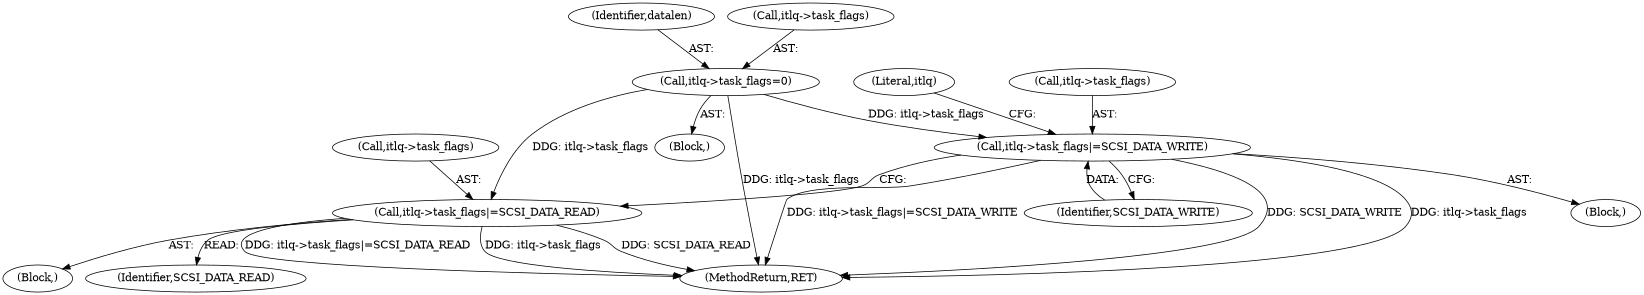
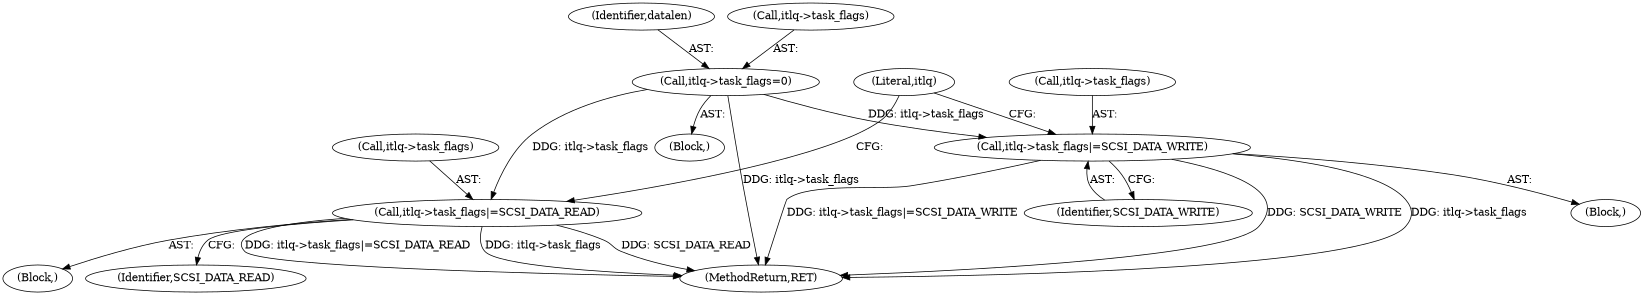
edge "(Identifier,SCSI_DATA_WRITE)" -> "(Call,itlq->task_flags|=SCSI_DATA_WRITE)": label "DATA: " -> "AST: "
edge "(Call,itlq->task_flags|=SCSI_DATA_WRITE)" -> "(Call,itlq->task_flags|=SCSI_DATA_READ)": now "(Literal,itlq)" -> "(Call,itlq->task_flags|=SCSI_DATA_READ)"
edge "(Call,itlq->task_flags|=SCSI_DATA_READ)" -> "(Identifier,SCSI_DATA_READ)": label "READ: " -> "CFG: "
